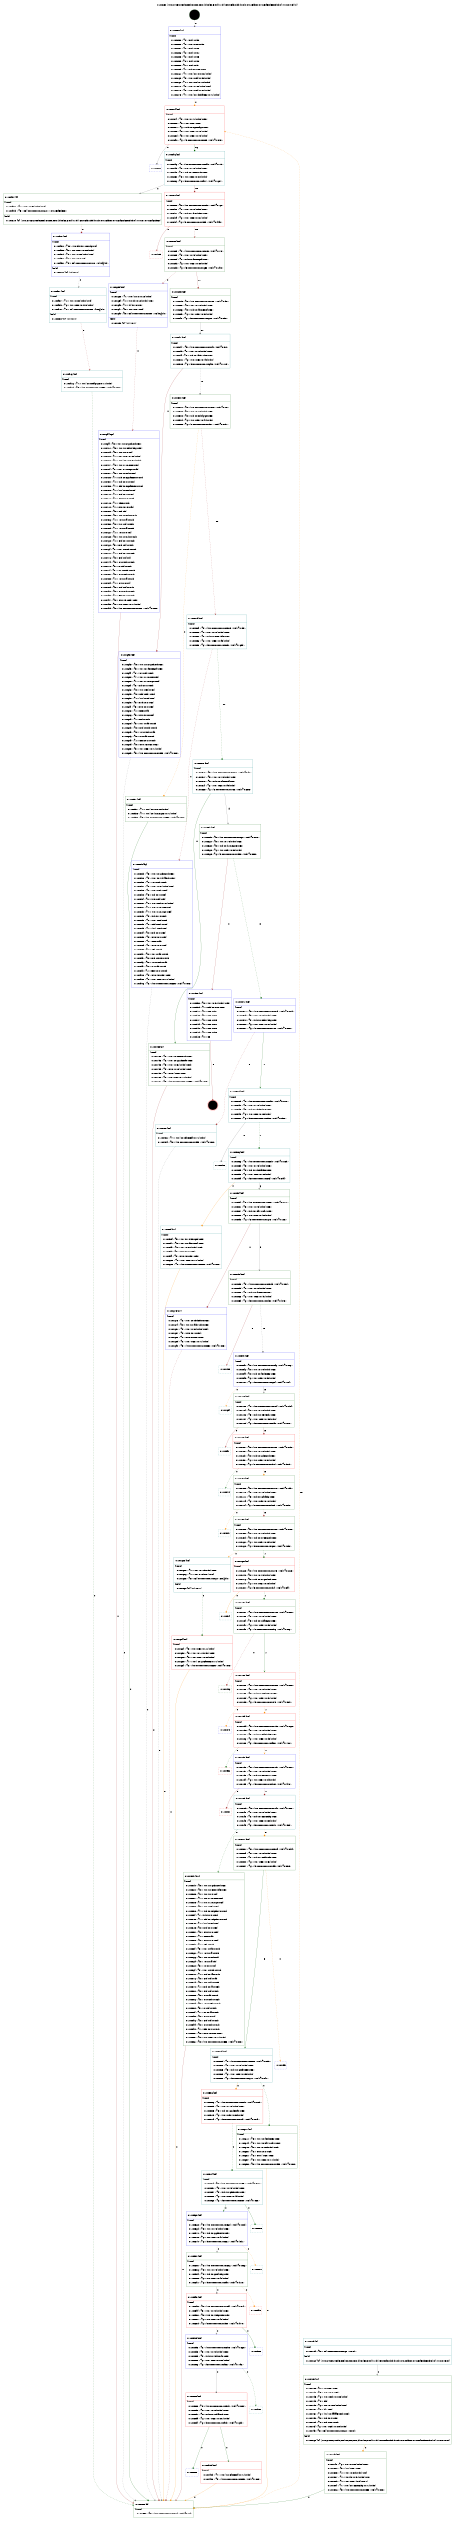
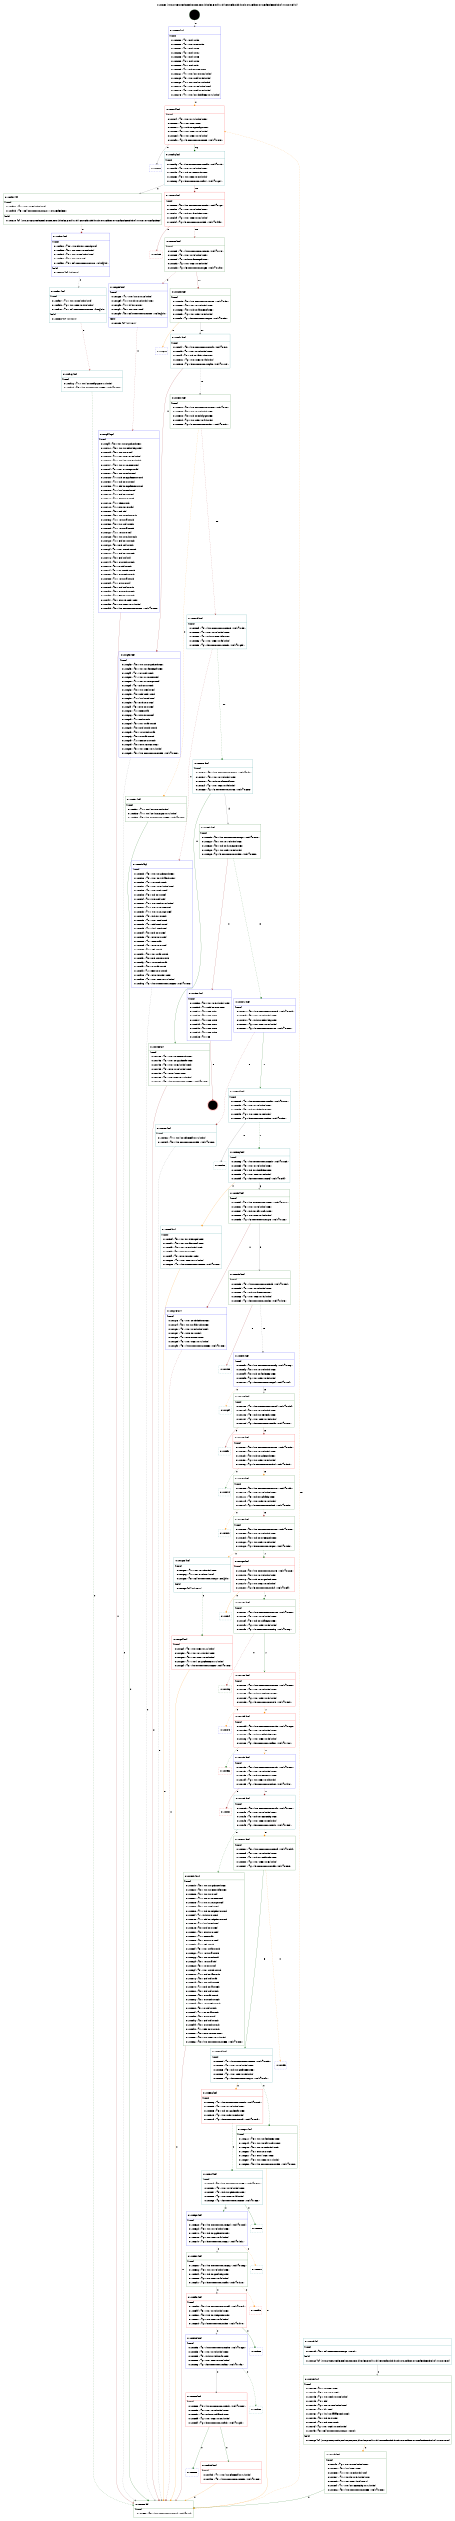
node "0x40160a": added
